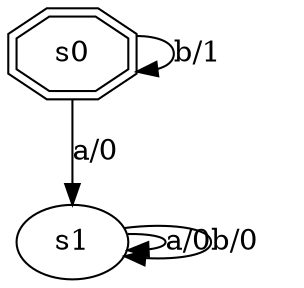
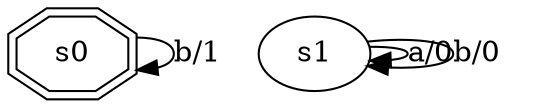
edge "s0" -> "s1": removed, label "a/0"
